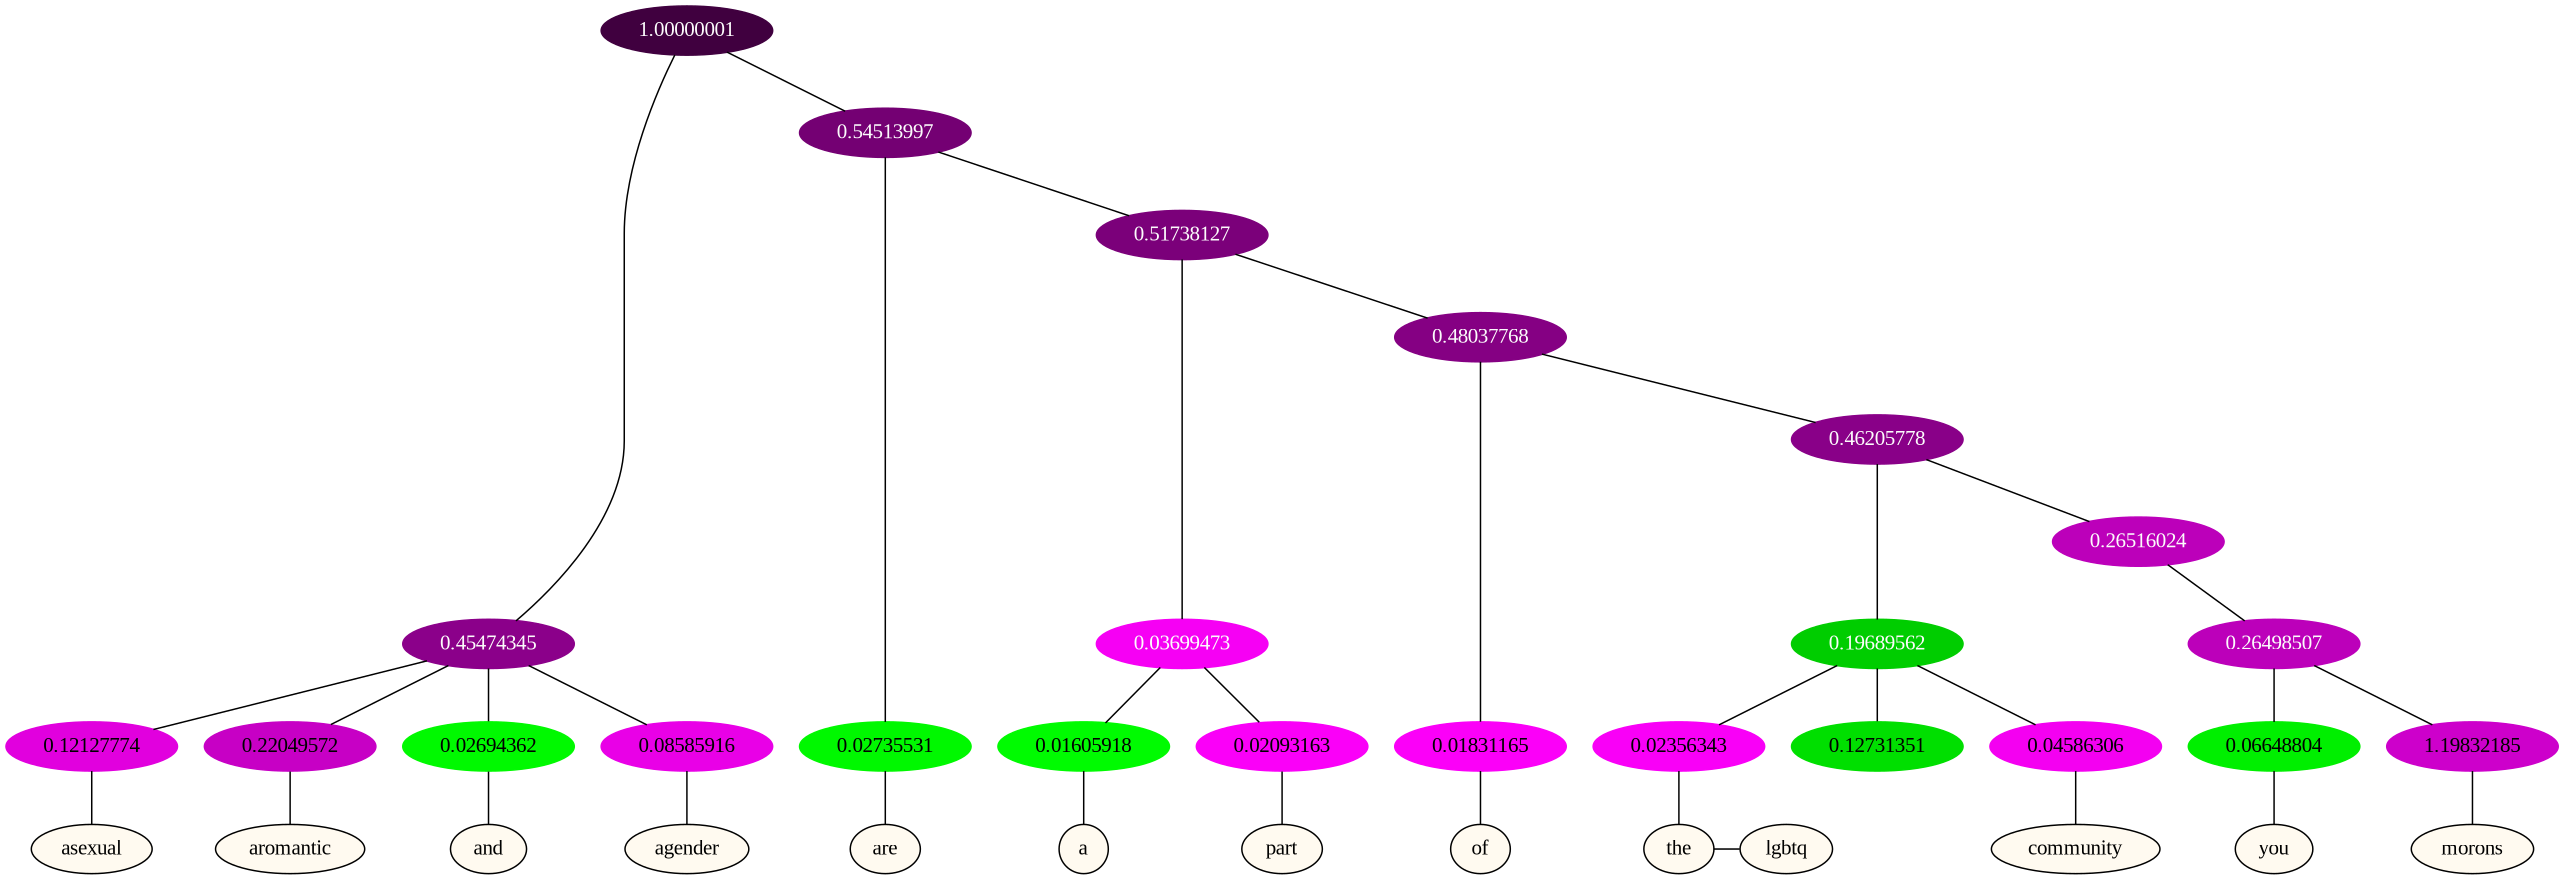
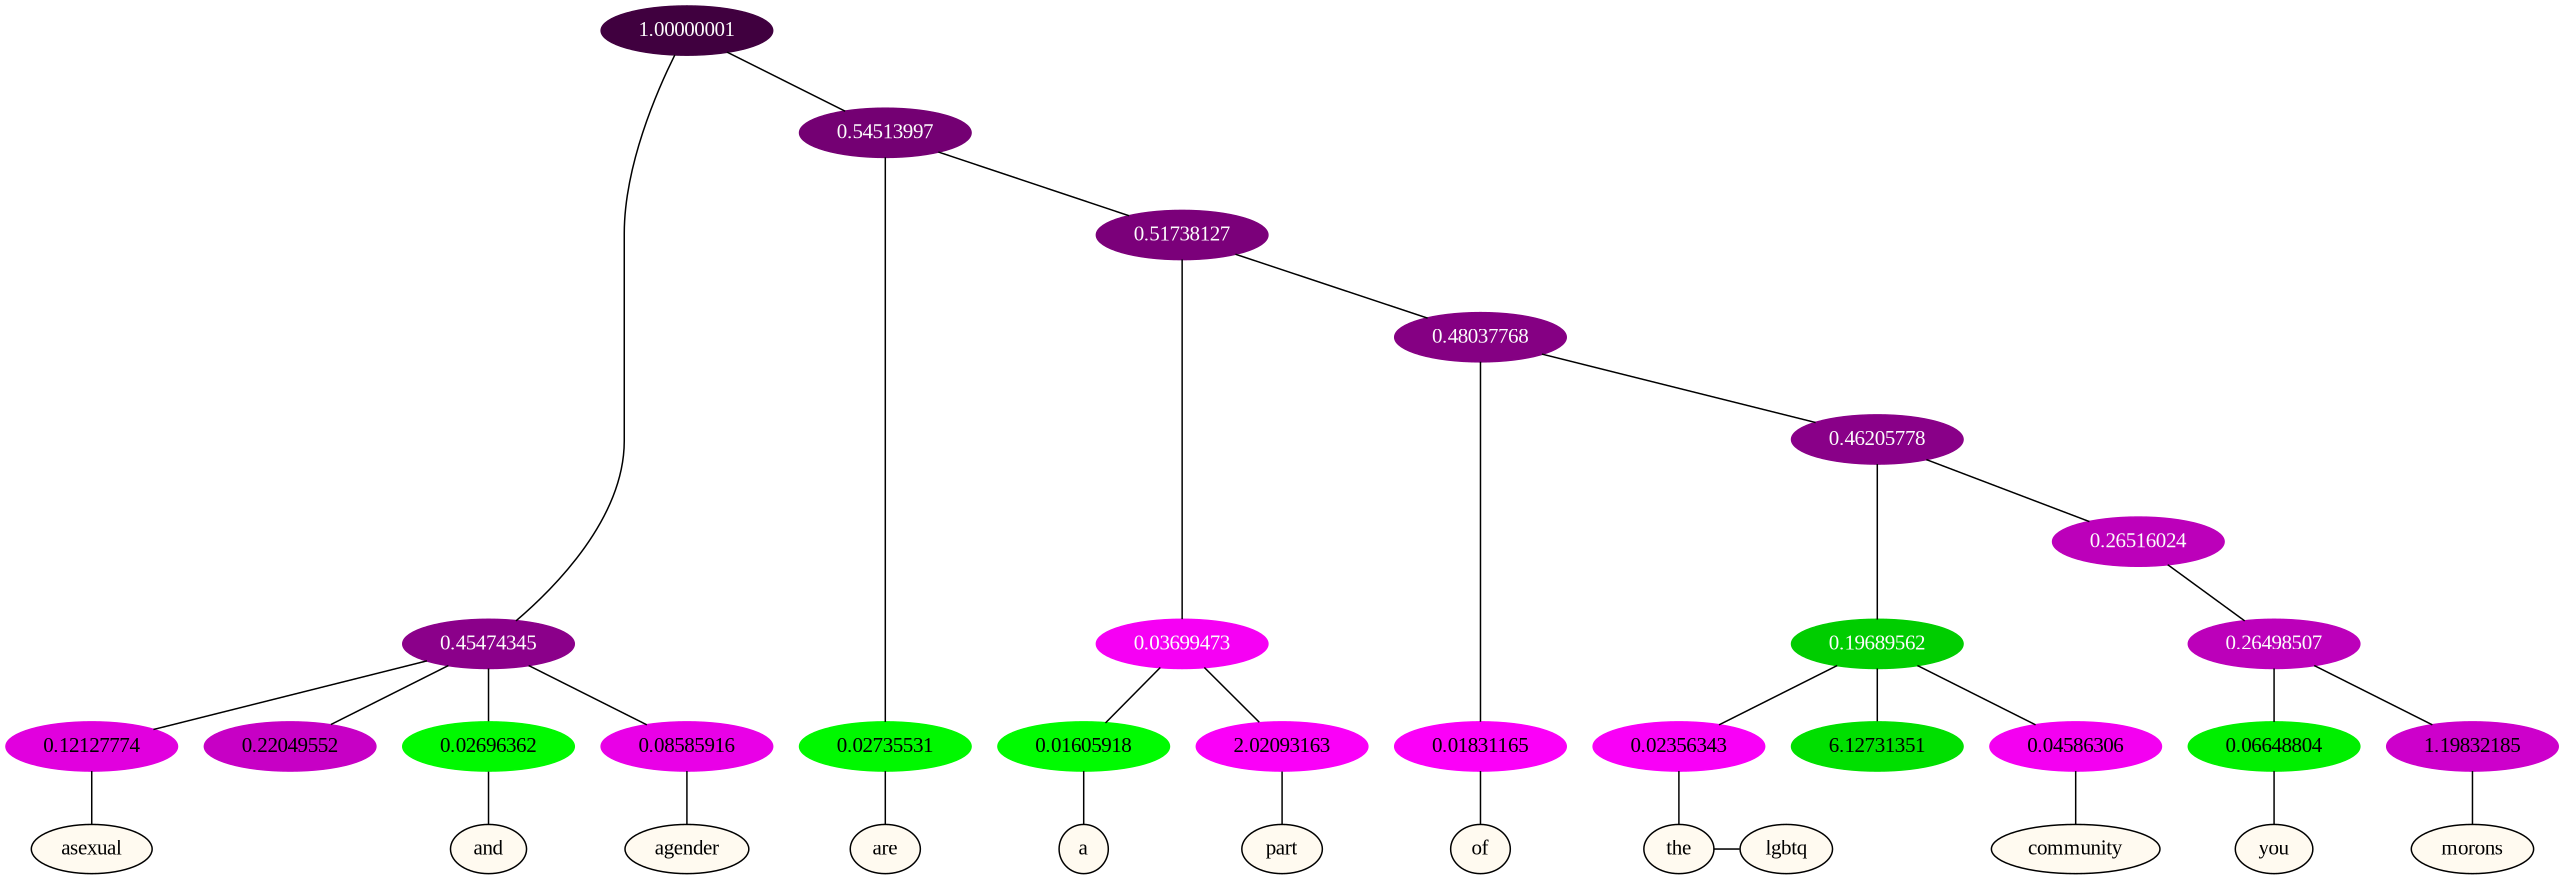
node "0.22049572": label "0.22049572" -> "0.22049552"
node "0.02694362": label "0.02694362" -> "0.02696362"
node "0.02093163": label "0.02093163" -> "2.02093163"
node "0.12731351": label "0.12731351" -> "6.12731351"
node "aromantic": removed
